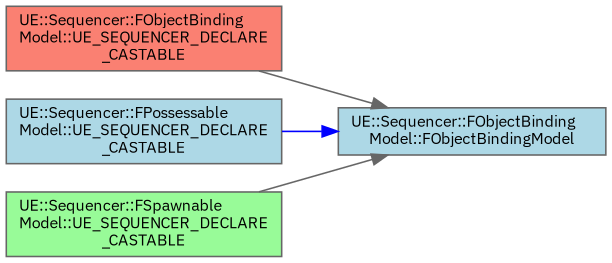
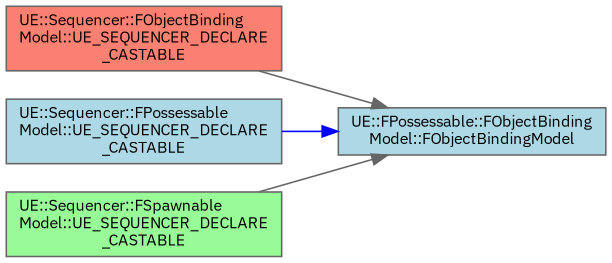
node "UE::Sequencer::FObjectBinding Model::FObjectBindingModel": label "UE::Sequencer::FObjectBinding Model::FObjectBindingModel" -> "UE::FPossessable::FObjectBinding Model::FObjectBindingModel"
